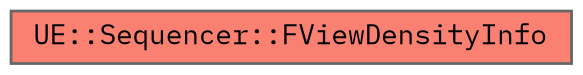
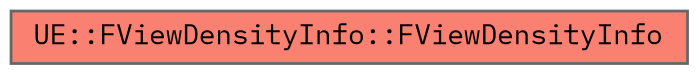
node "UE::Sequencer::FViewDensityInfo": label "UE::Sequencer::FViewDensityInfo" -> "UE::FViewDensityInfo::FViewDensityInfo"
